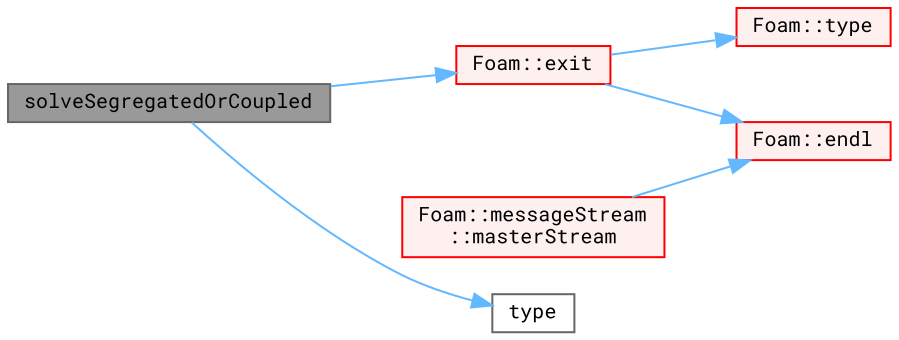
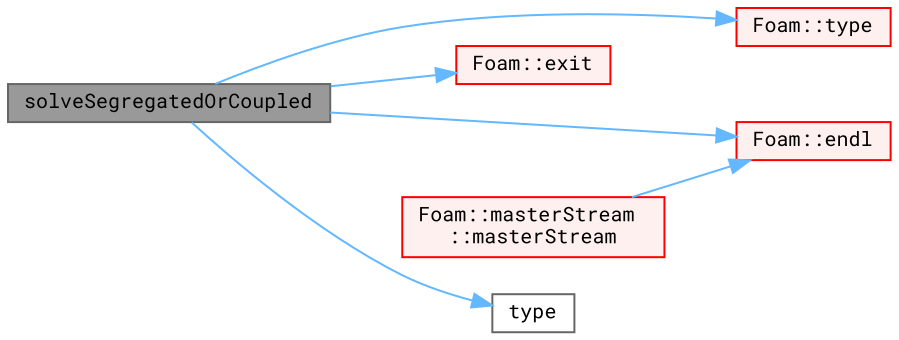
edge "Foam::exit" -> "Foam::type": now "solveSegregatedOrCoupled" -> "Foam::type"
edge "Foam::exit" -> "Foam::endl": now "solveSegregatedOrCoupled" -> "Foam::endl"
node "Foam::messageStream ::masterStream": label "Foam::messageStream ::masterStream" -> "Foam::masterStream ::masterStream"
